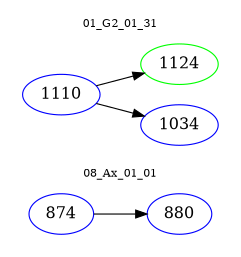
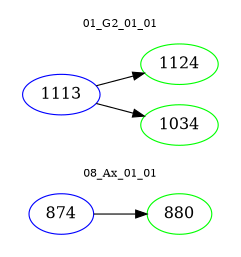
cluster "01_G2_01_31": label "01_G2_01_31" -> "01_G2_01_01"
node "1110": label "1110" -> "1113"
node "1034": color blue -> green
node "880": color blue -> green
